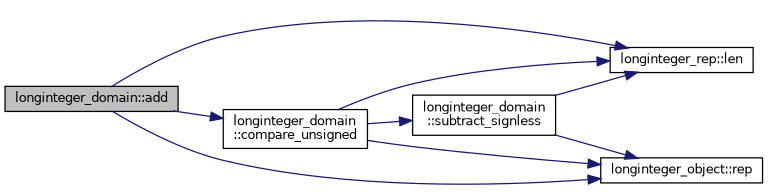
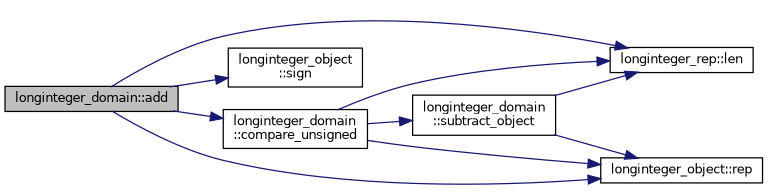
node "longinteger_object ::sign": added
node "longinteger_domain ::subtract_signless": label "longinteger_domain ::subtract_signless" -> "longinteger_domain ::subtract_object"
